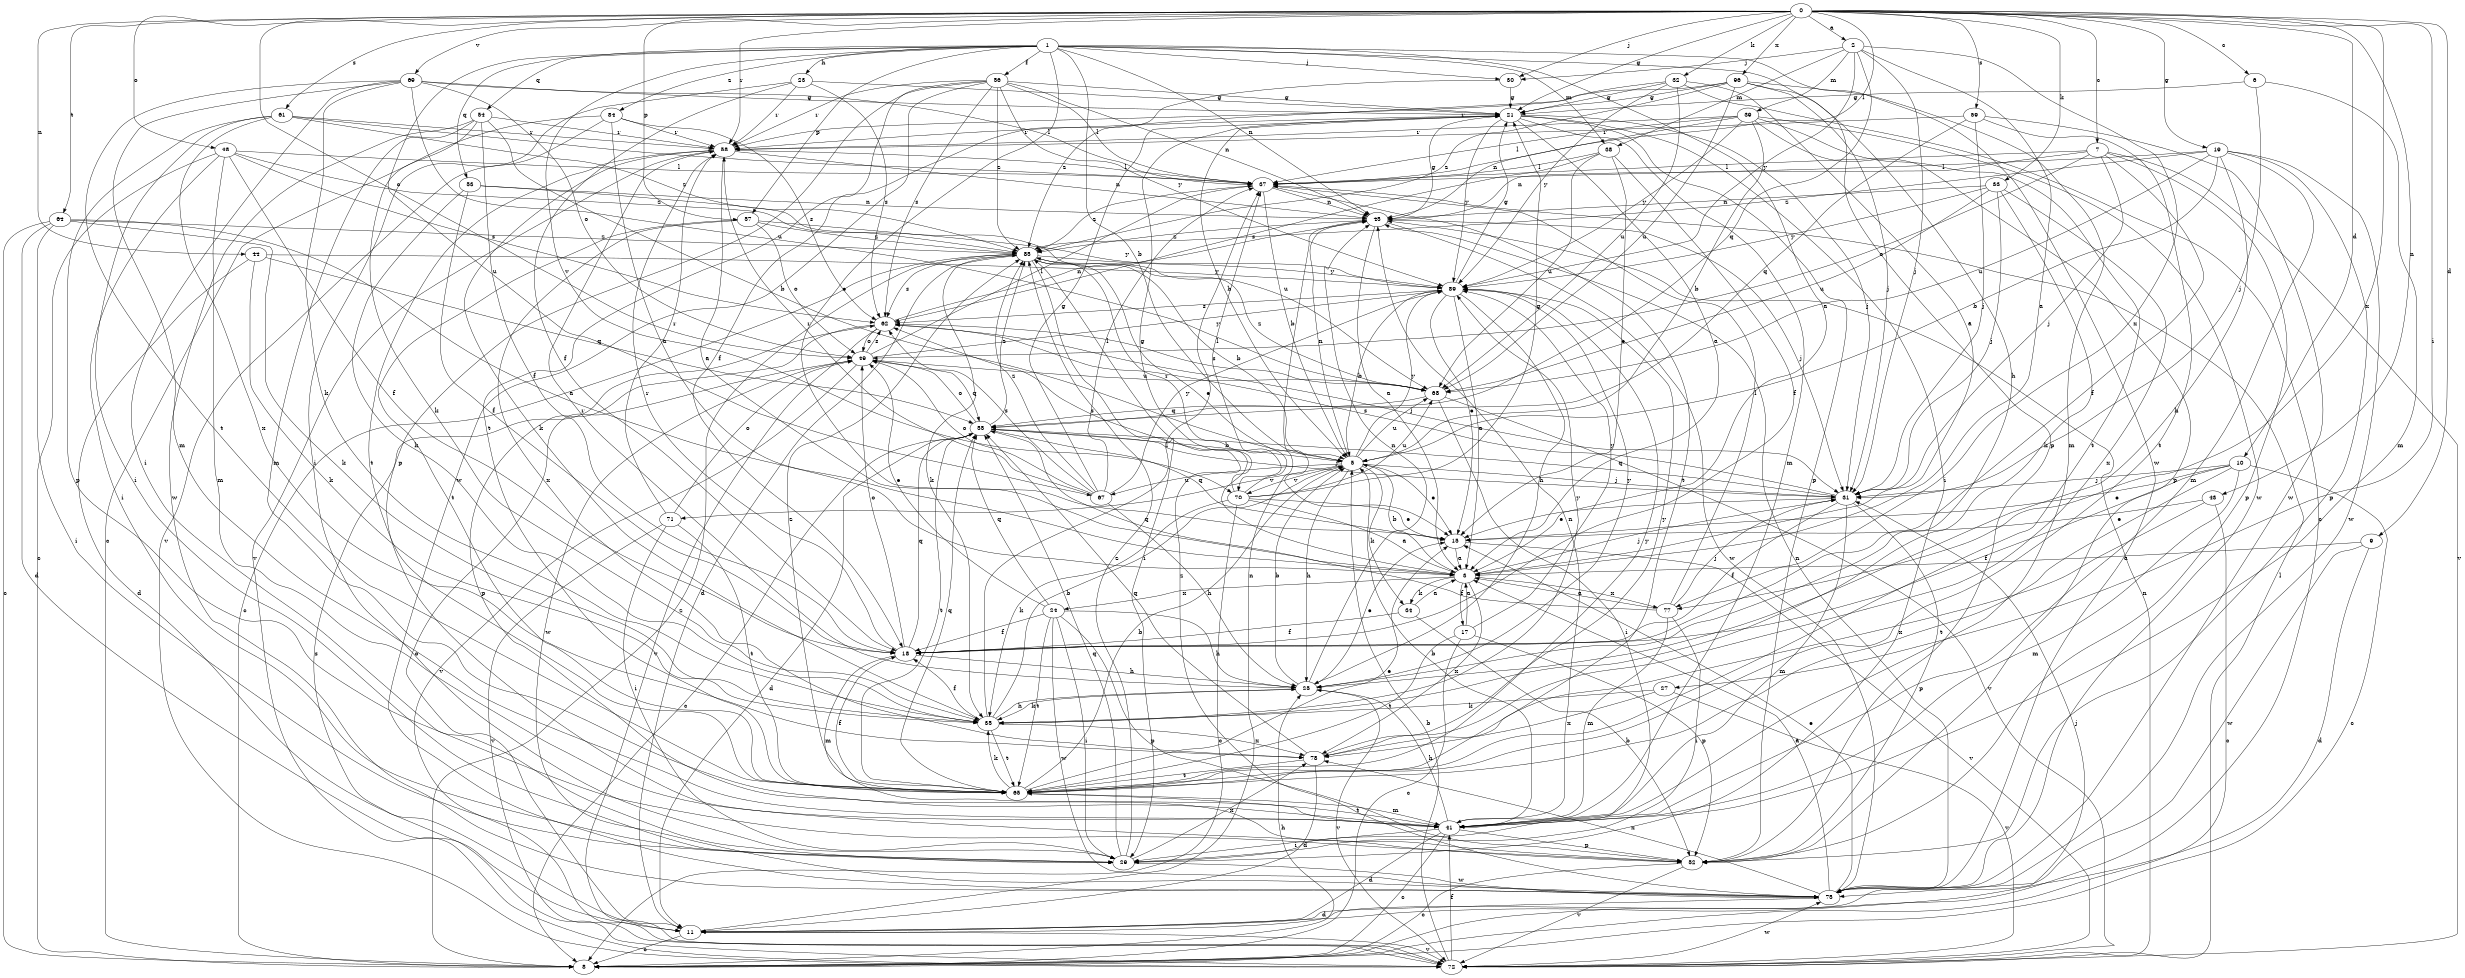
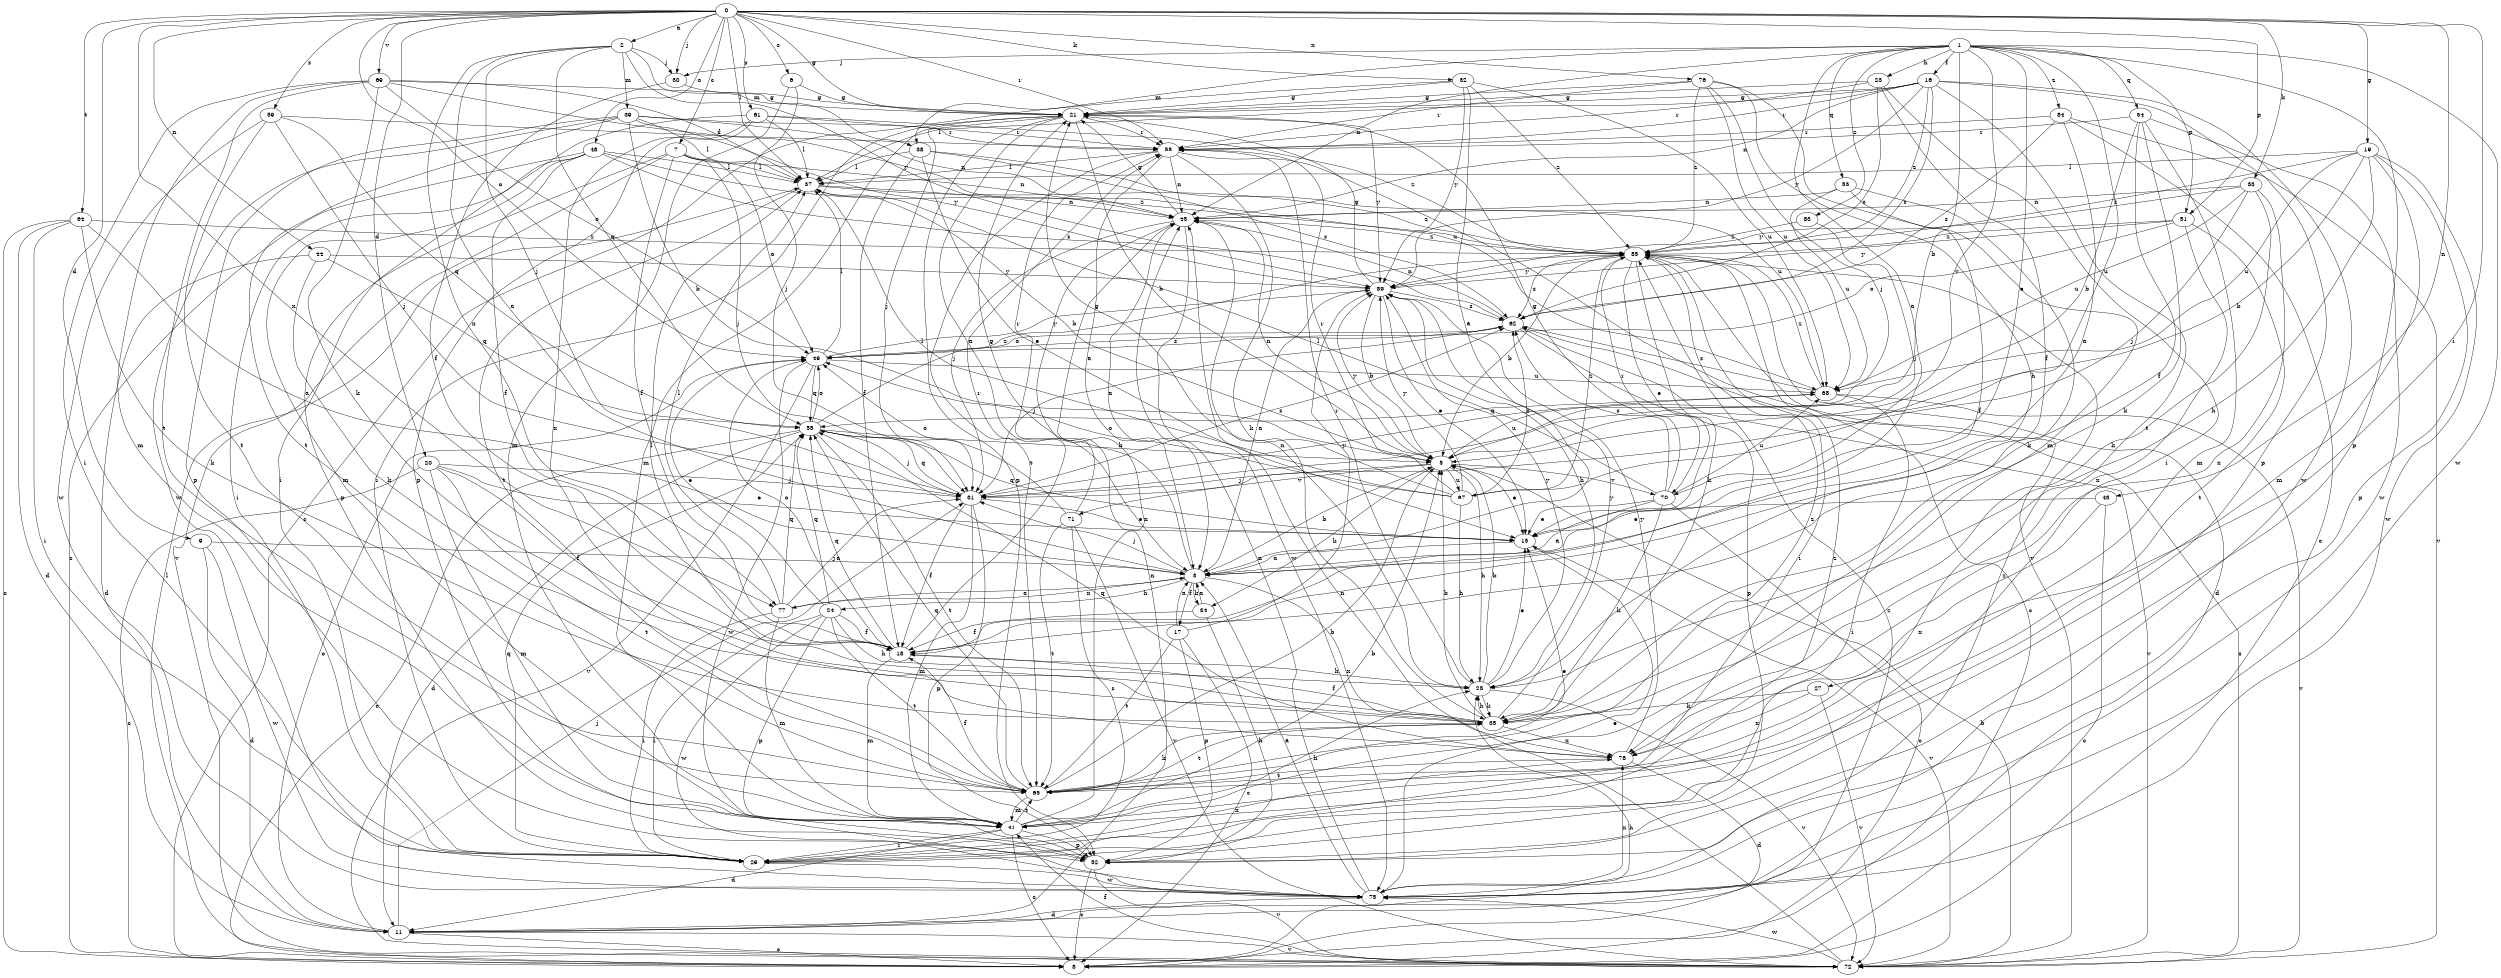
node "56": label "56" -> "16"
node "96": label "96" -> "76"
node "57": label "57" -> "51"
node "83": added
node "10": label "10" -> "20"
edge "3" -> "24": label "x" -> "h"
edge "65" -> "89": removed, label "y"
edge "71" -> "29": label "i" -> "s"
